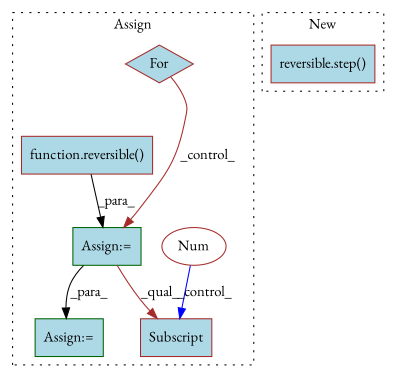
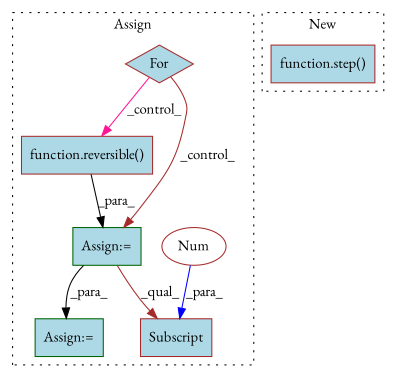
node "reversible.step()": label "reversible.step()" -> "function.step()"
edge "For" -> "function.reversible()": added, label "_control_"
edge "Num" -> "Subscript": label "_control_" -> "_para_"
